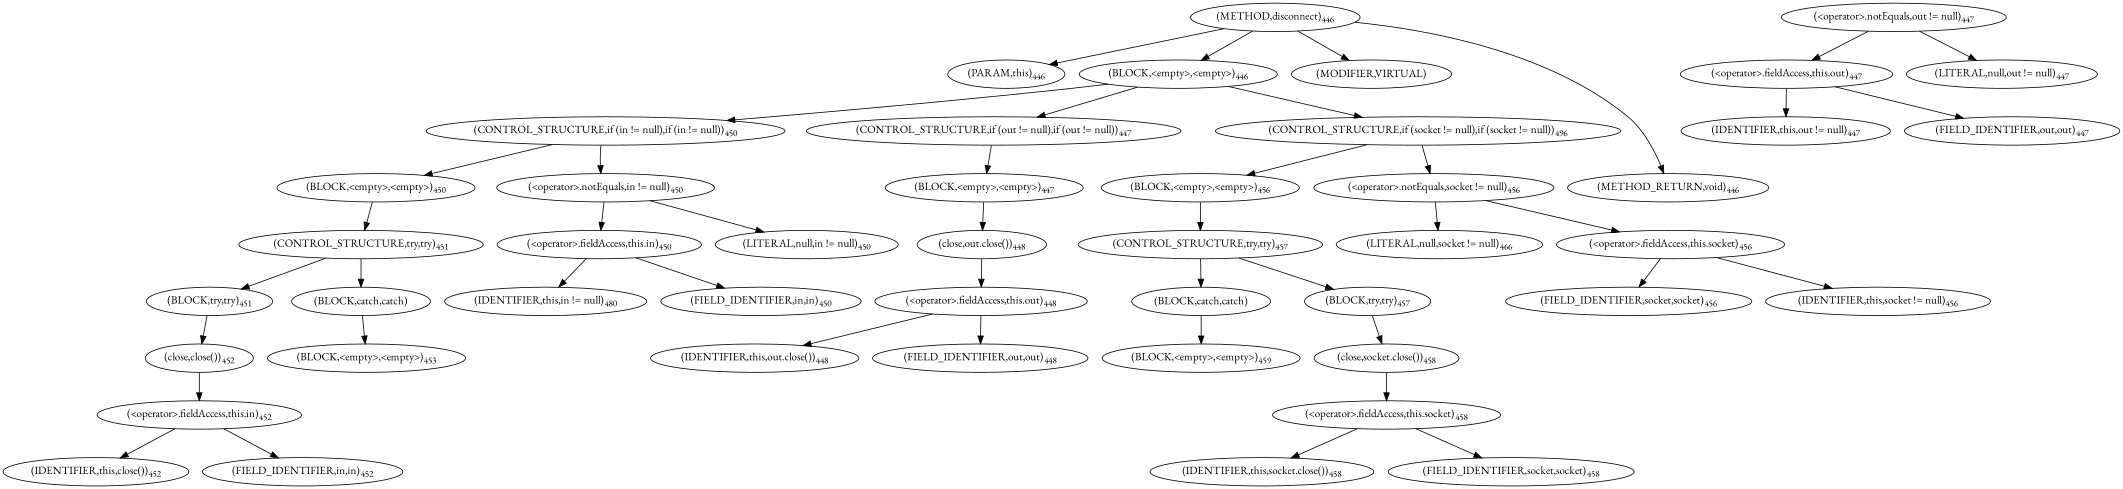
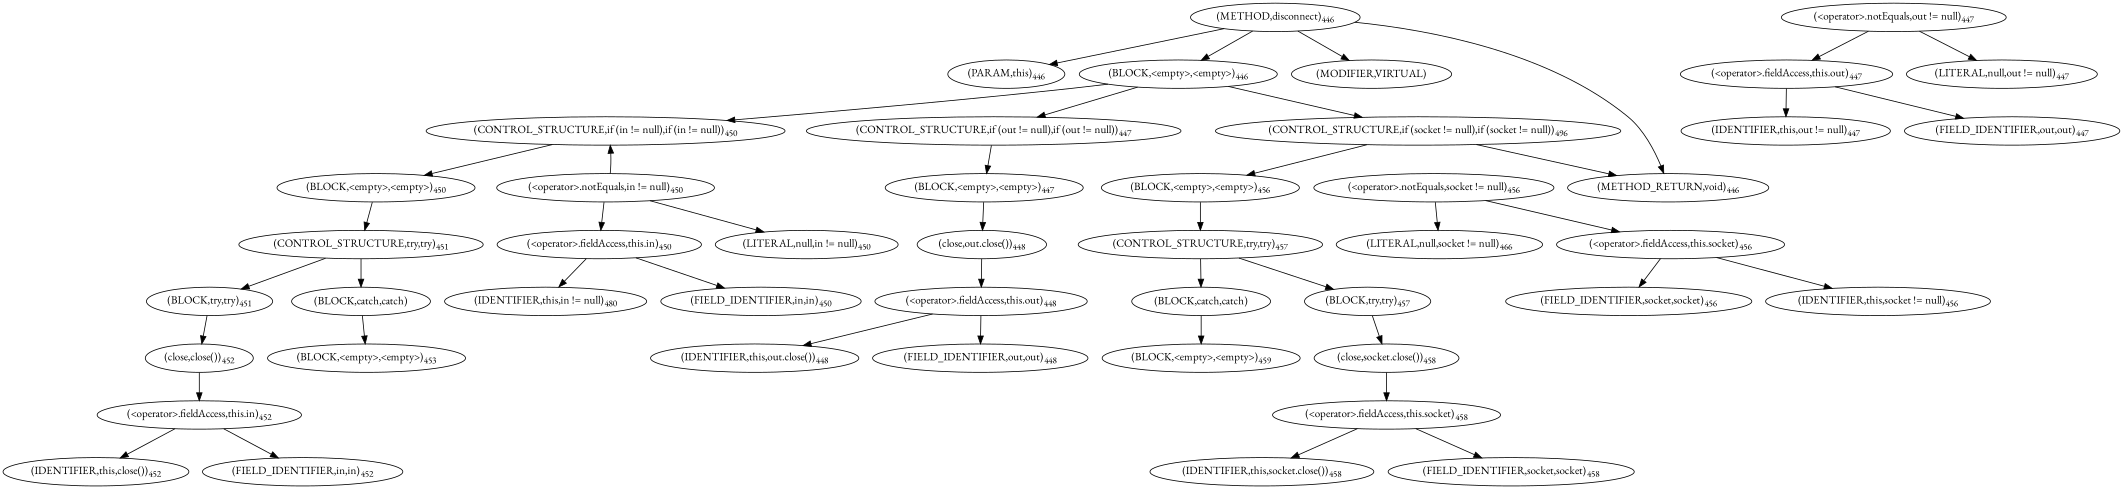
edge "(CONTROL_STRUCTURE,if (in != null),if (in != null))" -> "(<operator>.notEquals,in != null)": reversed
edge "(CONTROL_STRUCTURE,if (socket != null),if (socket != null))" -> "(<operator>.notEquals,socket != null)": now "(CONTROL_STRUCTURE,if (socket != null),if (socket != null))" -> "(METHOD_RETURN,void)"
